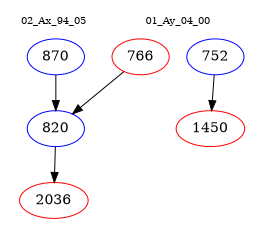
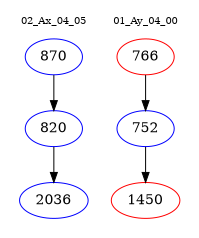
cluster "02_Ax_94_05": label "02_Ax_94_05" -> "02_Ax_04_05"
edge "766" -> "820": now "766" -> "752"
node "2036": color red -> blue
